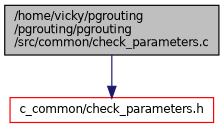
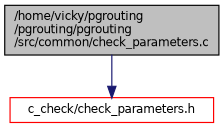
node "c_common/check_parameters.h": label "c_common/check_parameters.h" -> "c_check/check_parameters.h"
